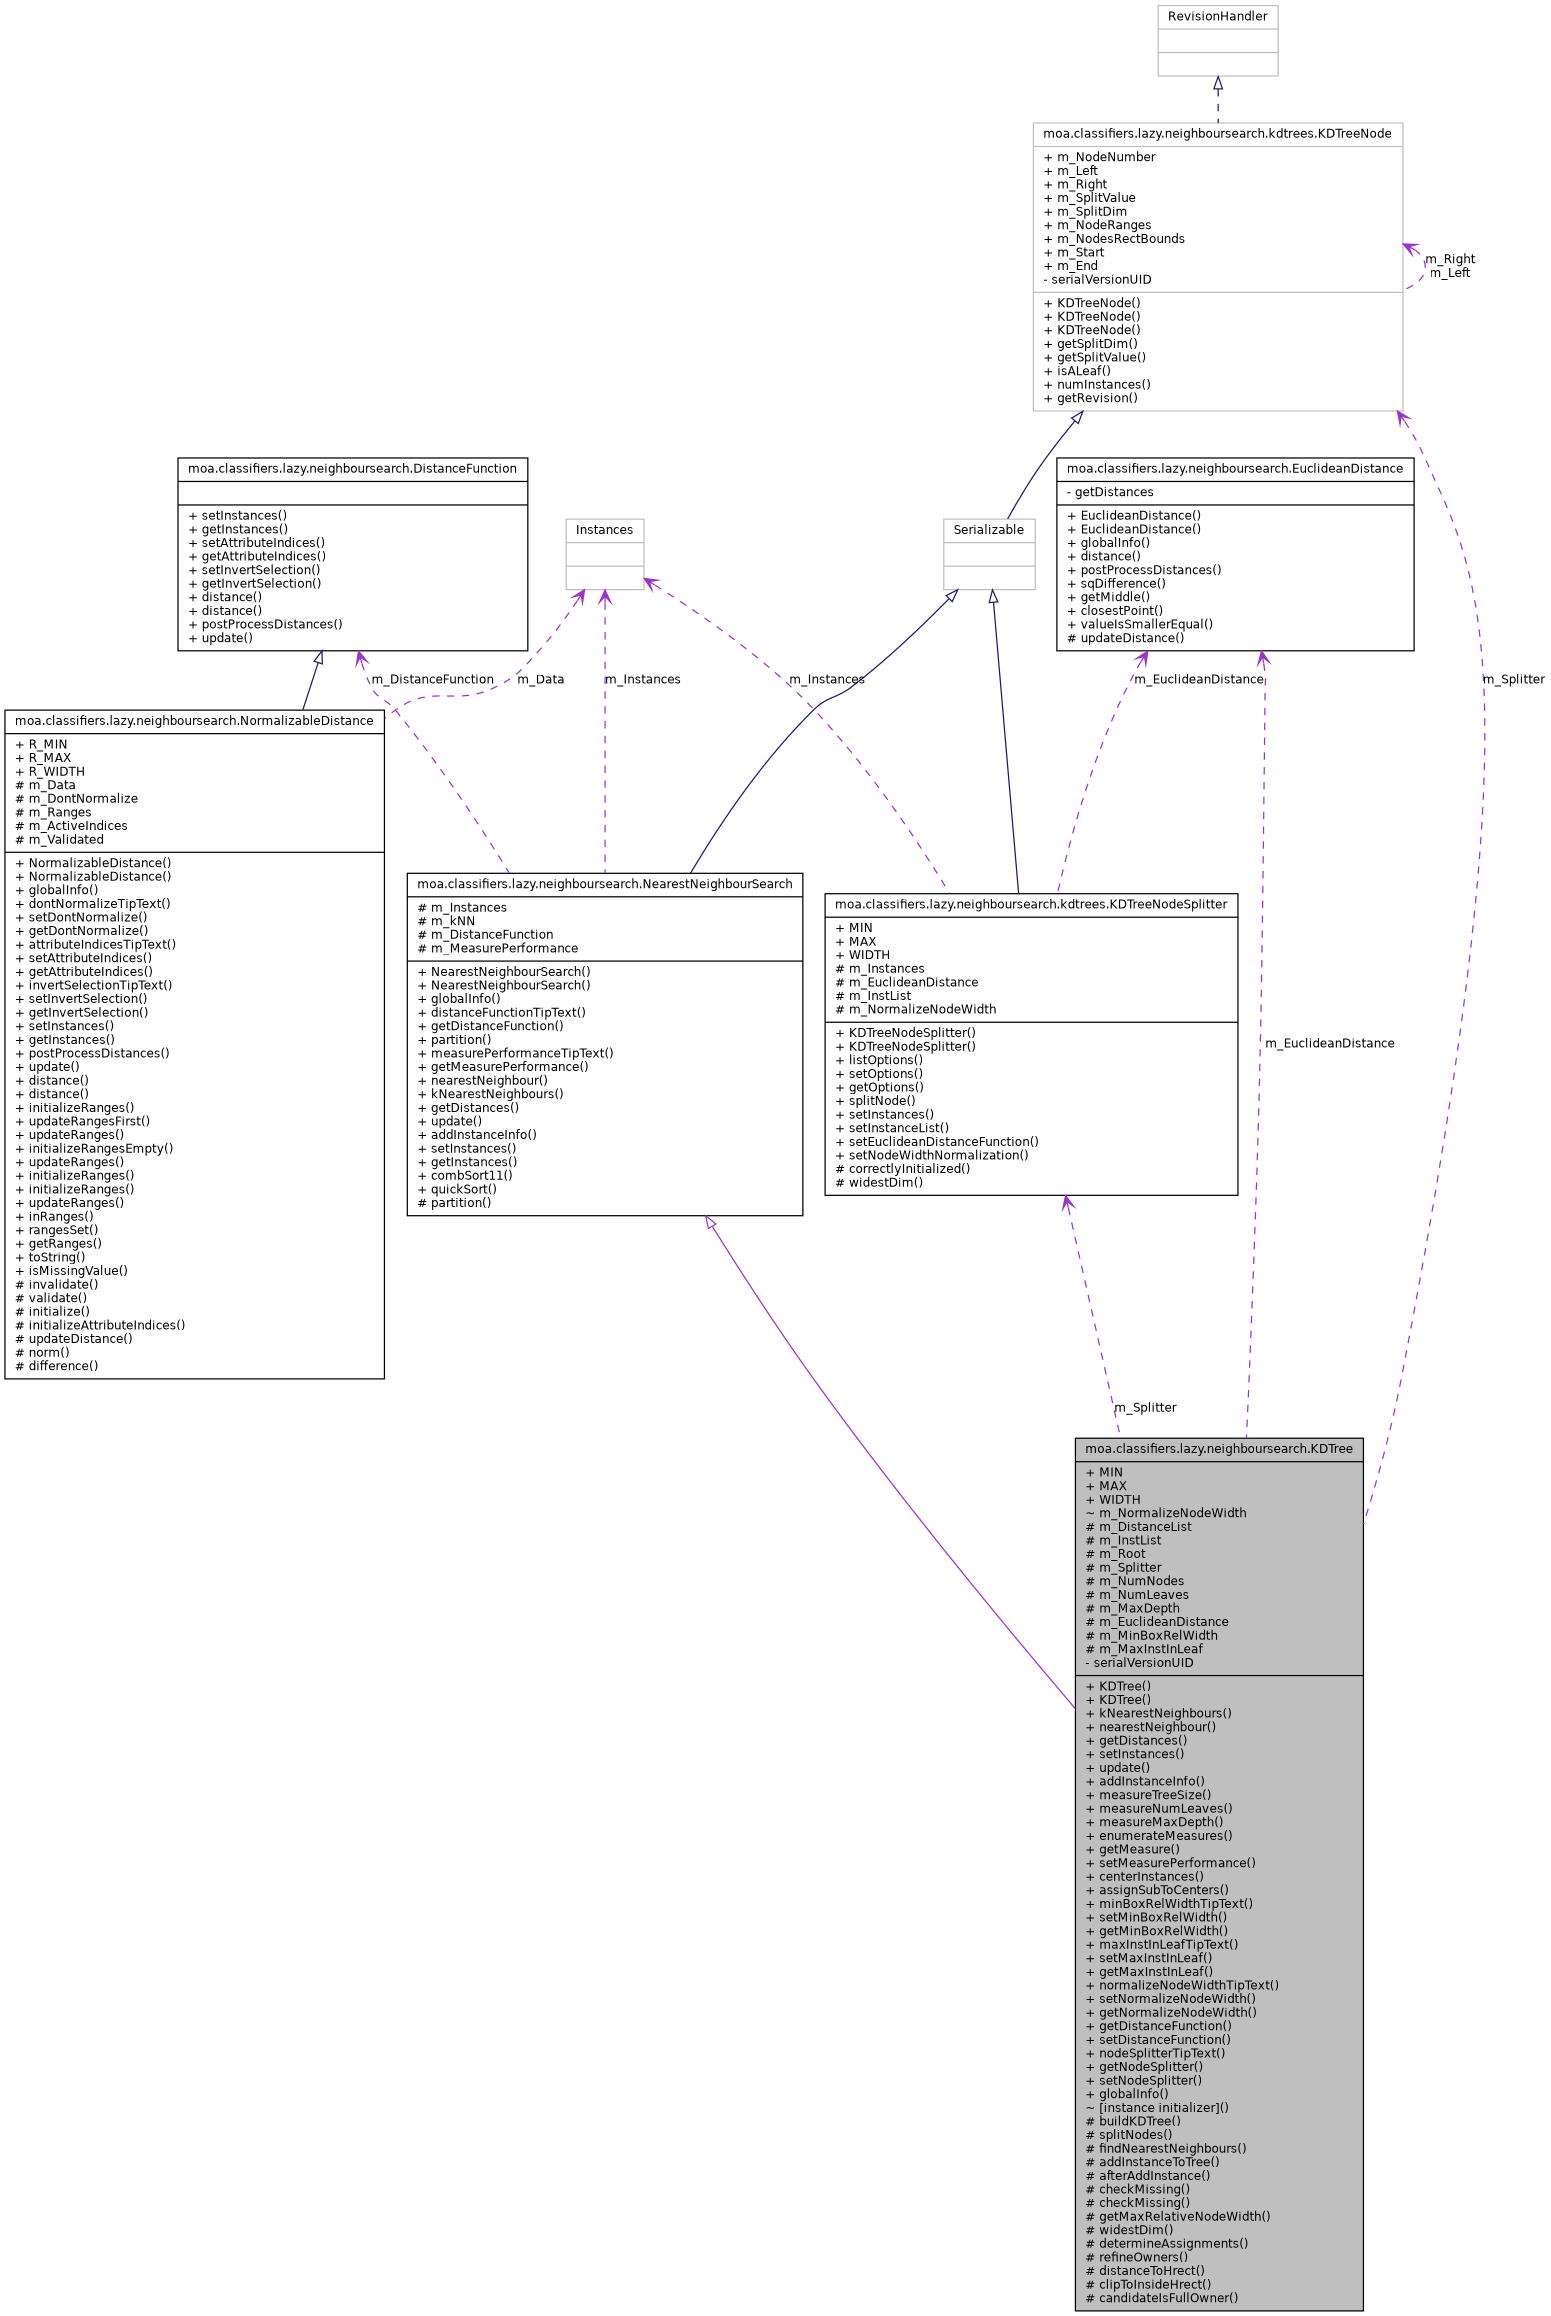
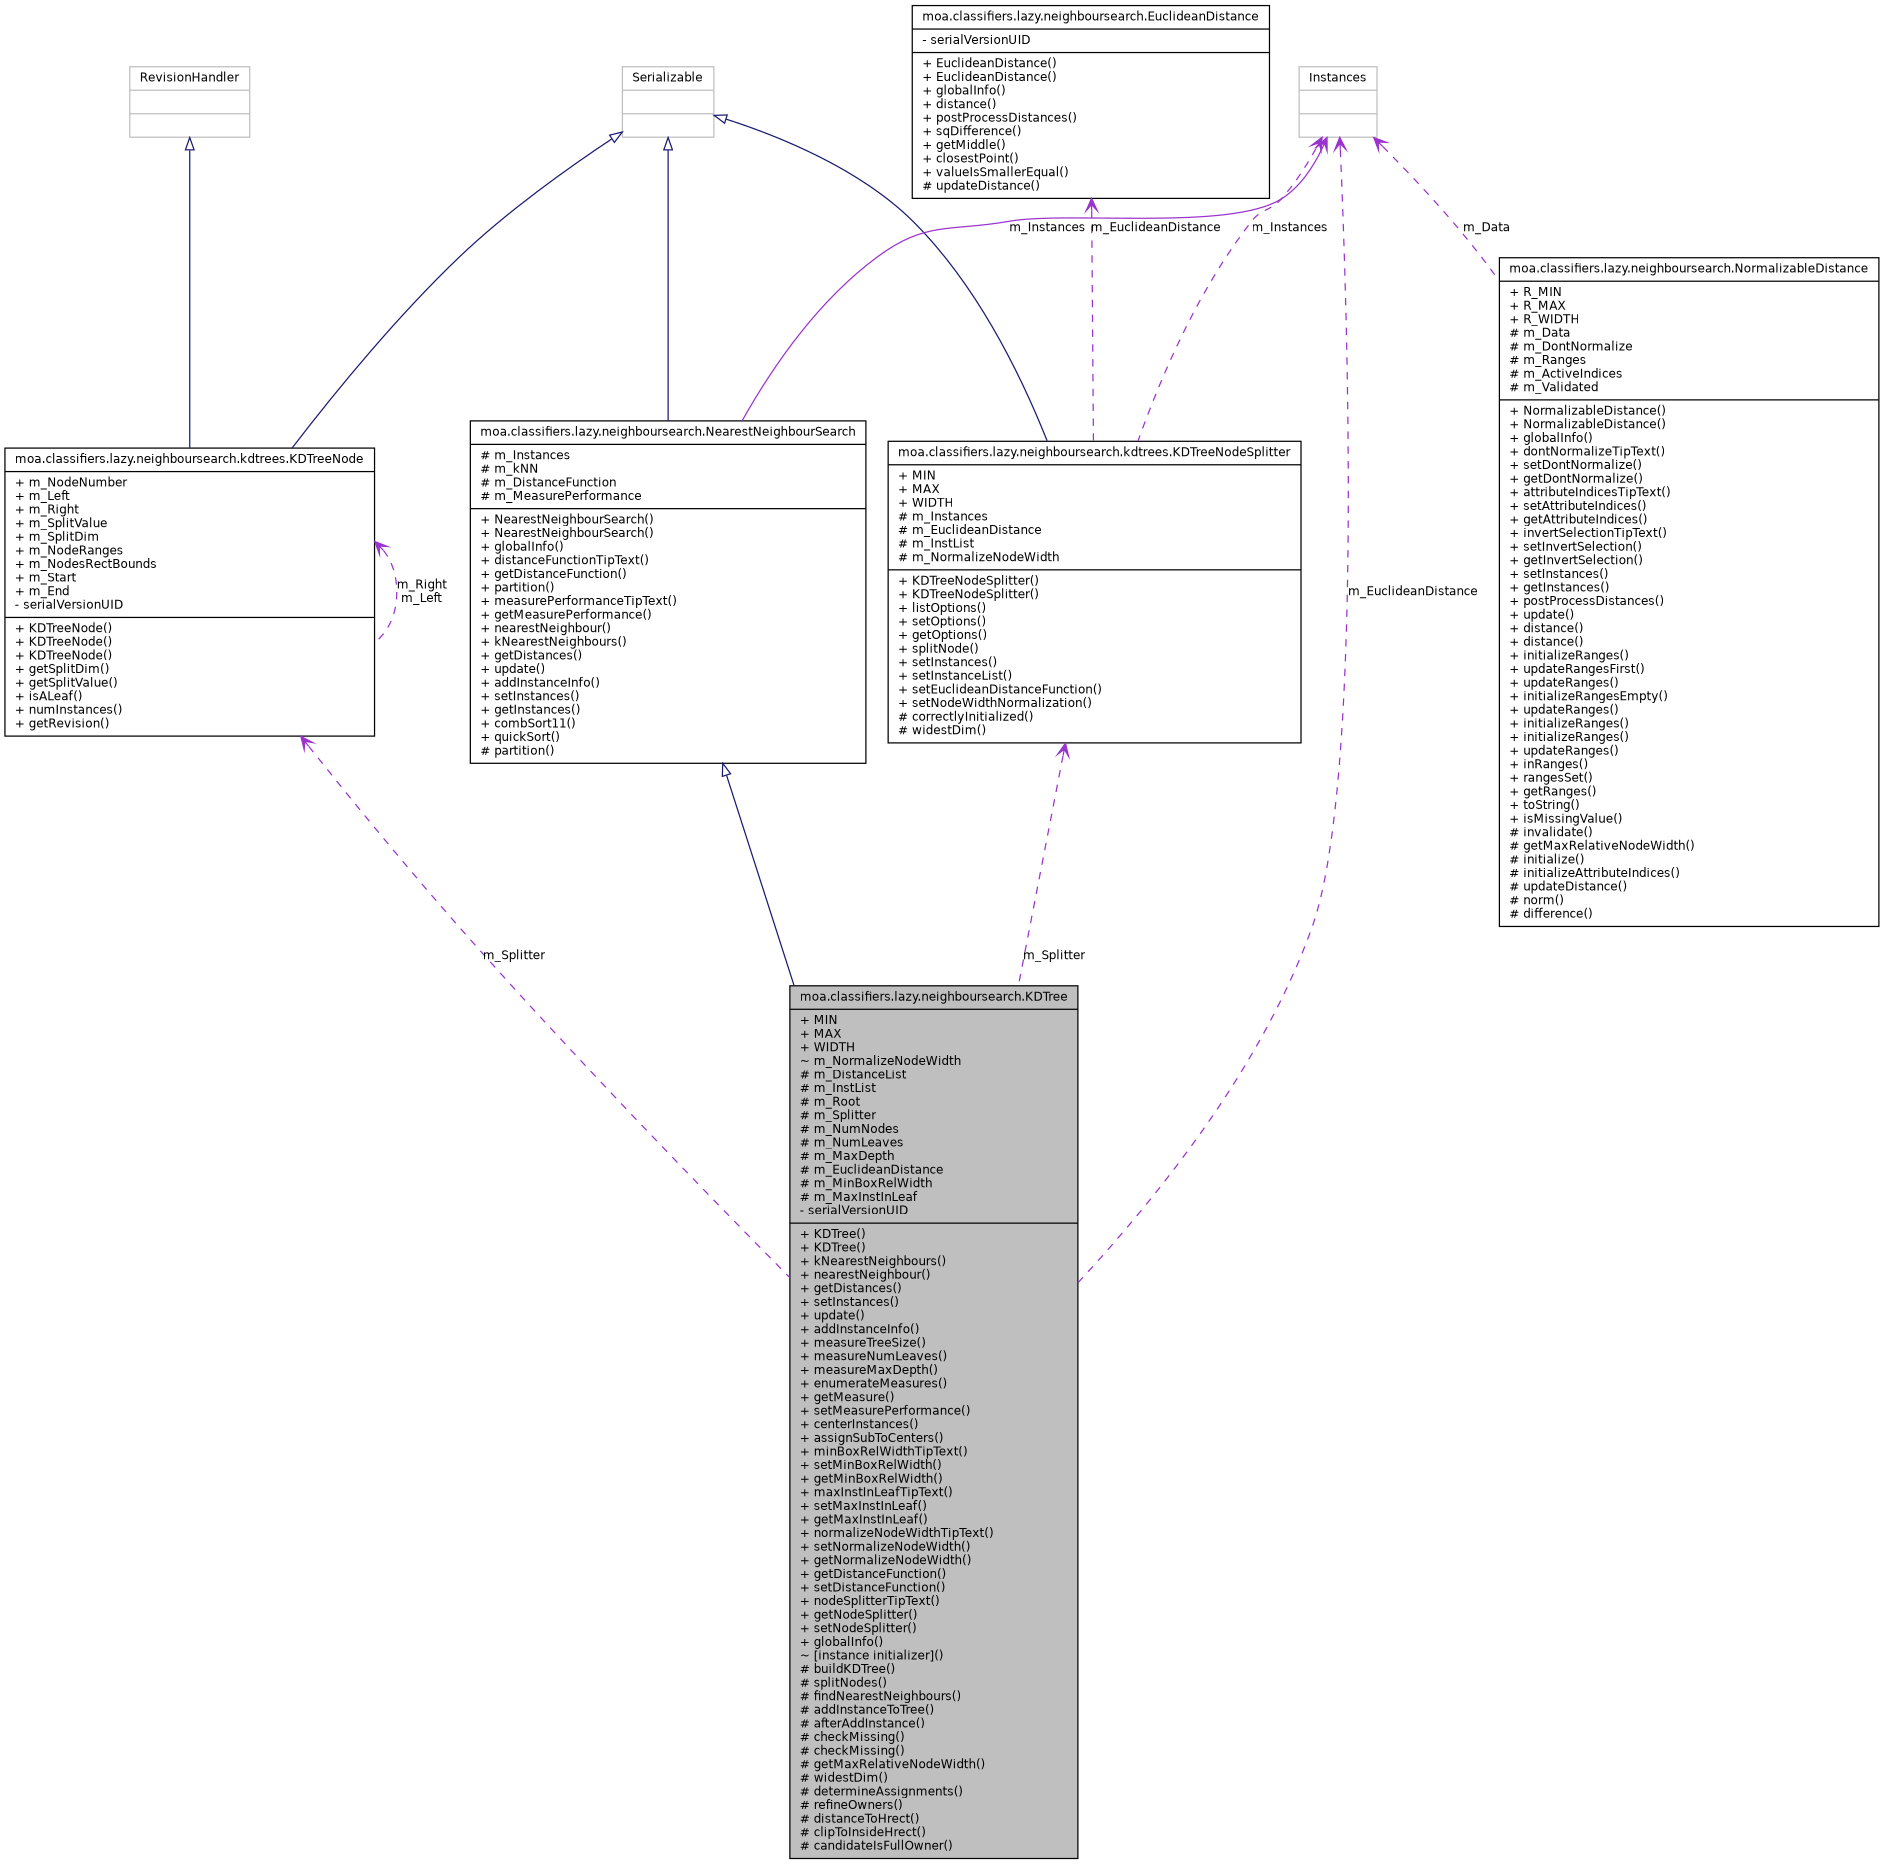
edge "moa.classifiers.lazy.neighboursearch.kdtrees.KDTreeNode" -> "RevisionHandler": style dashed -> solid
node "moa.classifiers.lazy.neighboursearch.kdtrees.KDTreeNode": color grey75 -> black
edge "Serializable" -> "moa.classifiers.lazy.neighboursearch.kdtrees.KDTreeNode": reversed
node "moa.classifiers.lazy.neighboursearch.EuclideanDistance": text "- getDistances" -> "- serialVersionUID"
node "moa.classifiers.lazy.neighboursearch.DistanceFunction": removed
edge "moa.classifiers.lazy.neighboursearch.NearestNeighbourSearch" -> "Instances": style dashed -> solid
edge "moa.classifiers.lazy.neighboursearch.KDTree" -> "moa.classifiers.lazy.neighboursearch.EuclideanDistance": now "moa.classifiers.lazy.neighboursearch.KDTree" -> "Instances"
node "moa.classifiers.lazy.neighboursearch.NormalizableDistance": text "# validate()" -> "# getMaxRelativeNodeWidth()"
edge "moa.classifiers.lazy.neighboursearch.KDTree" -> "moa.classifiers.lazy.neighboursearch.NearestNeighbourSearch": color darkorchid3 -> midnightblue
